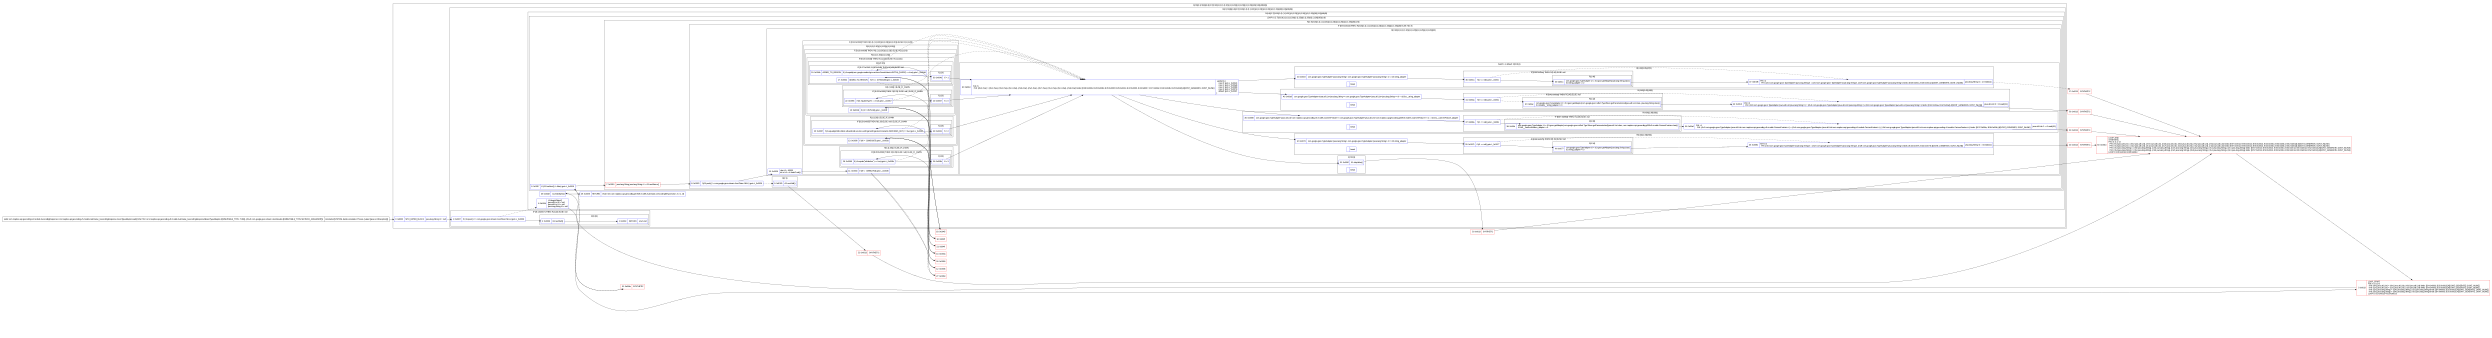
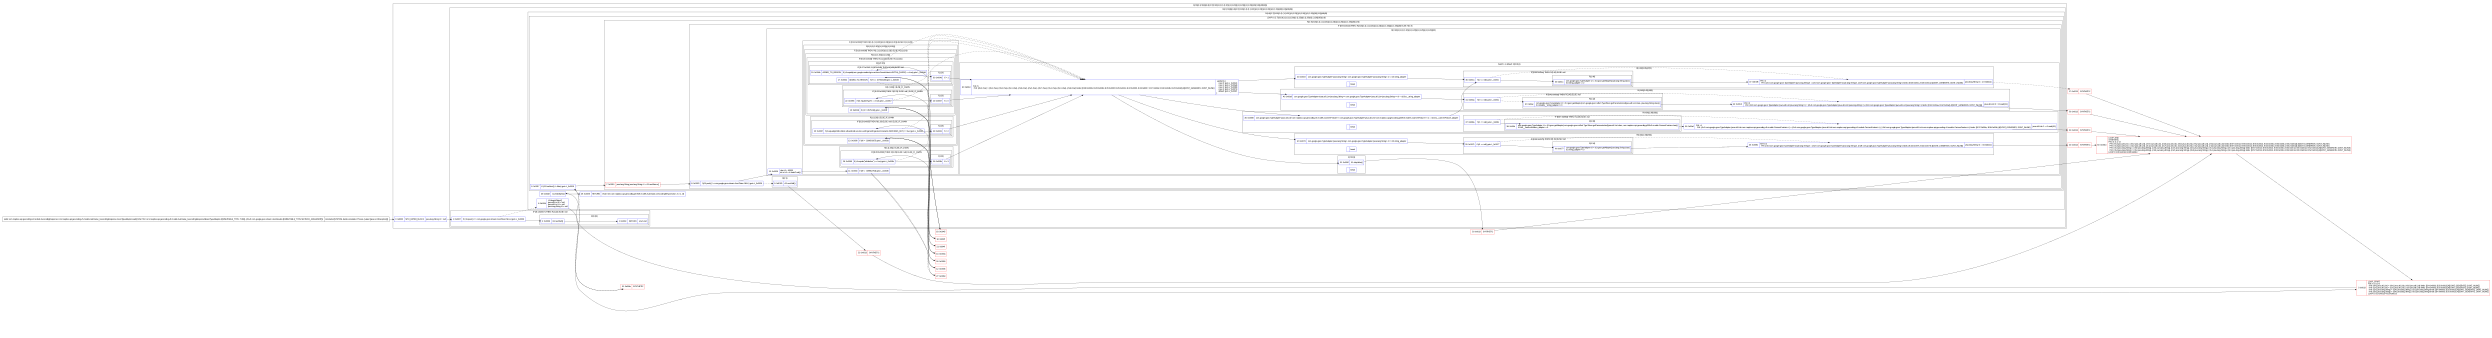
edge "36: 0x0088" -> "37: 0x008a": now "36: 0x0088" -> "45: 0x00ca"
